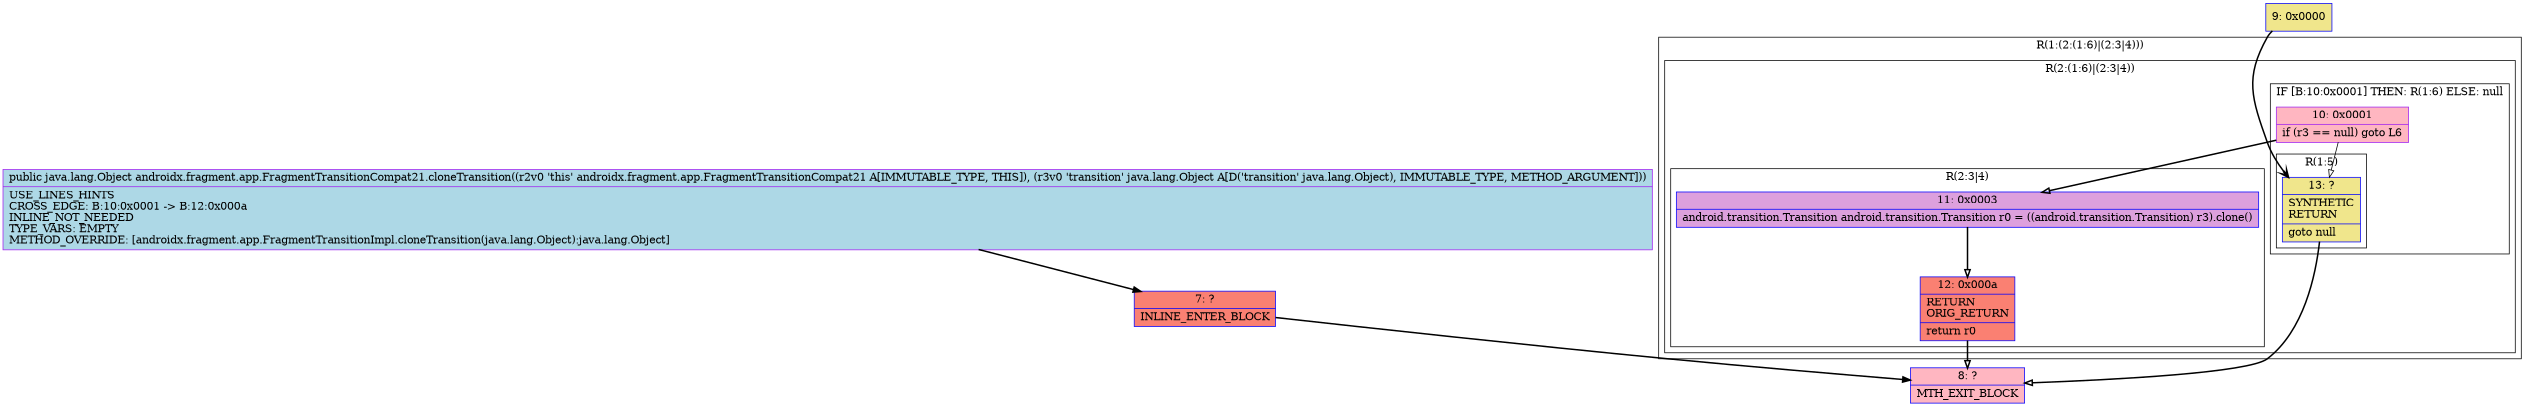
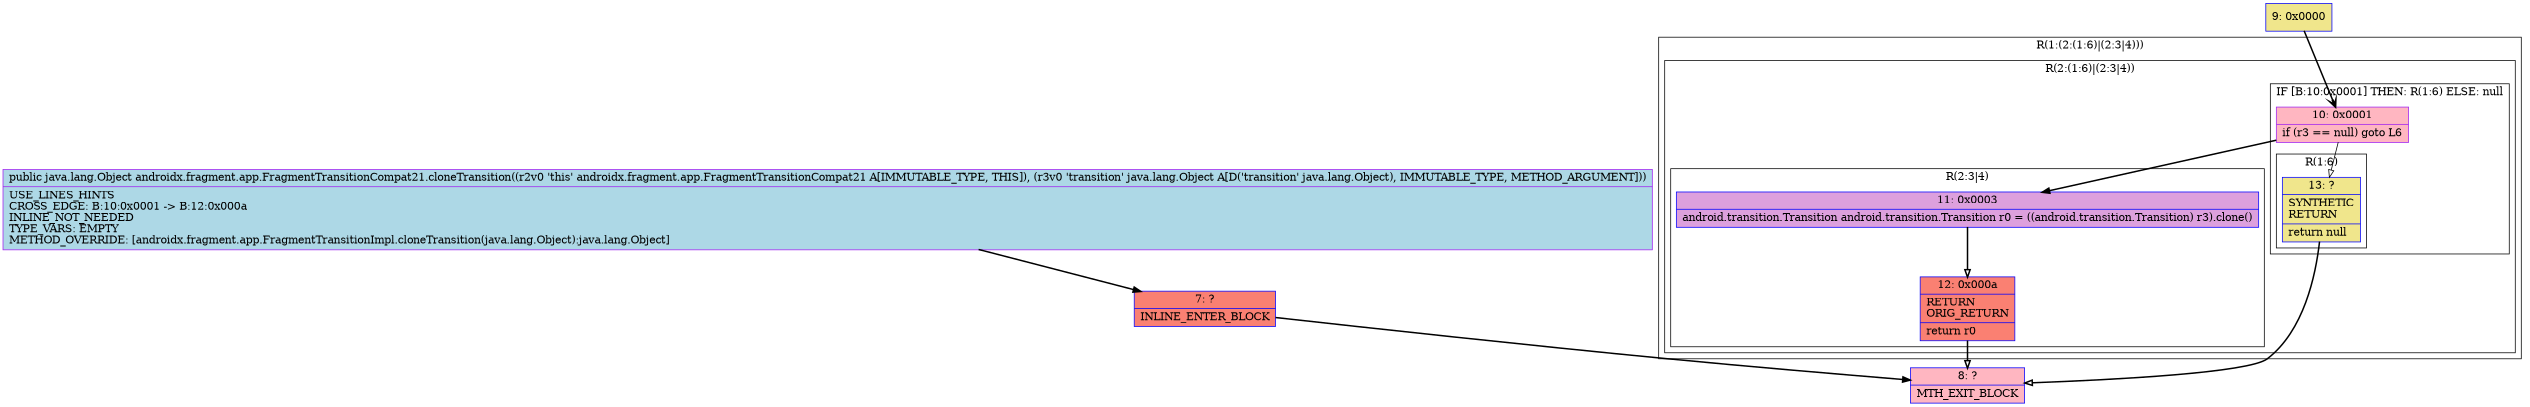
edge "9: 0x0000" -> "13: ?": now "9: 0x0000" -> "10: 0x0001"
cluster "R(1:5)": label "R(1:5)" -> "R(1:6)"
edge "10: 0x0001" -> "11: 0x0003": arrowhead onormal -> normal
node "13: ?": text "goto null" -> "return null"
